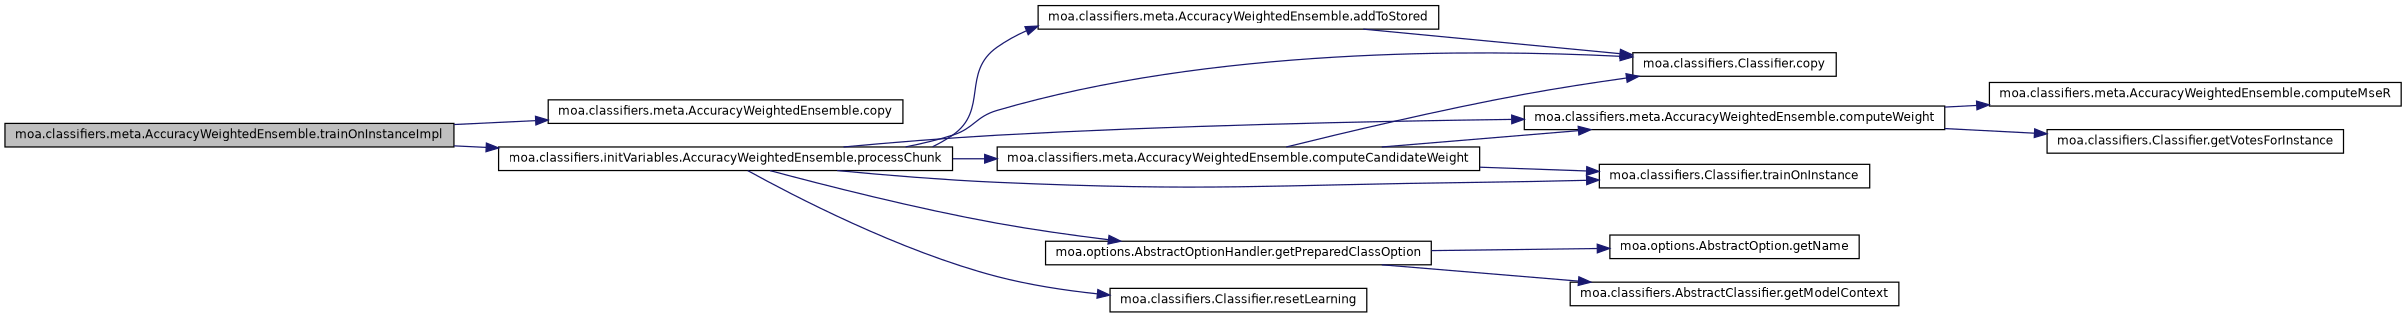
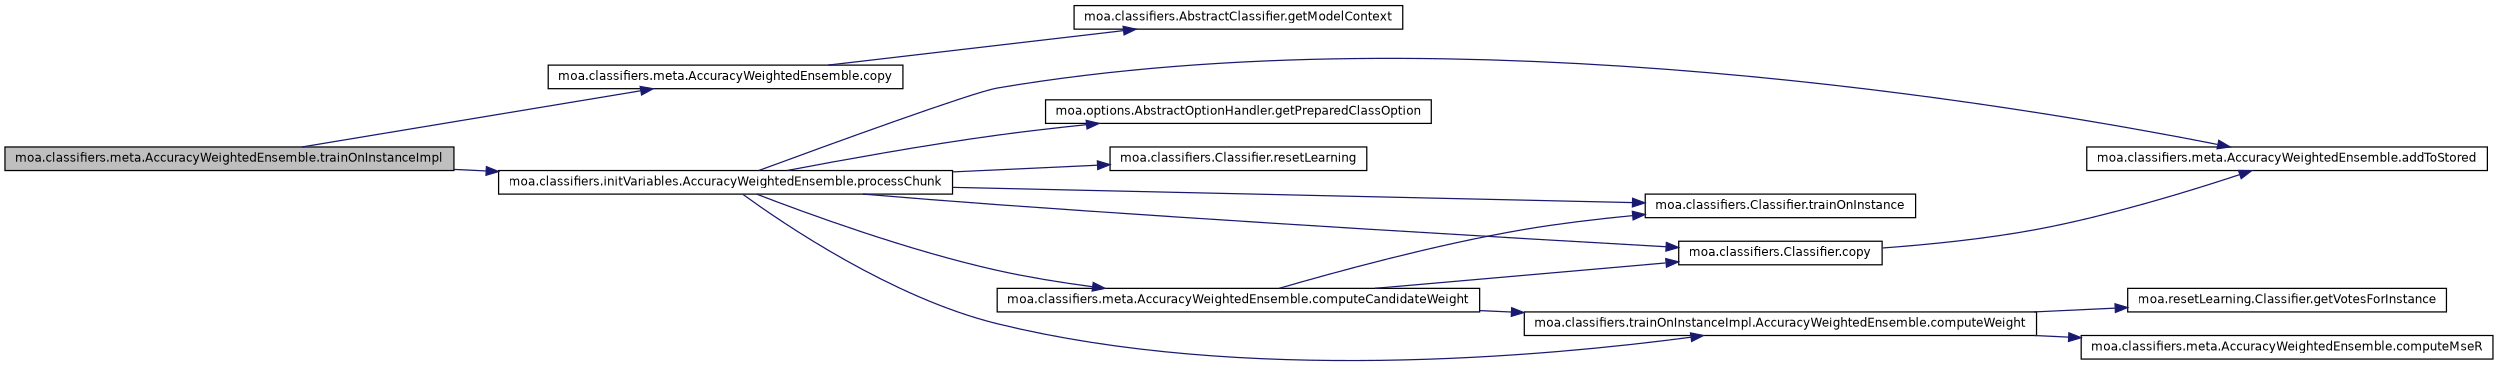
edge "moa.classifiers.meta.AccuracyWeightedEnsemble.addToStored" -> "moa.classifiers.Classifier.copy": reversed
node "moa.classifiers.meta.AccuracyWeightedEnsemble.computeWeight": label "moa.classifiers.meta.AccuracyWeightedEnsemble.computeWeight" -> "moa.classifiers.trainOnInstanceImpl.AccuracyWeightedEnsemble.computeWeight"
node "moa.classifiers.Classifier.getVotesForInstance": label "moa.classifiers.Classifier.getVotesForInstance" -> "moa.resetLearning.Classifier.getVotesForInstance"
node "moa.options.AbstractOption.getName": removed
edge "moa.options.AbstractOptionHandler.getPreparedClassOption" -> "moa.classifiers.AbstractClassifier.getModelContext": now "moa.classifiers.meta.AccuracyWeightedEnsemble.copy" -> "moa.classifiers.AbstractClassifier.getModelContext"
